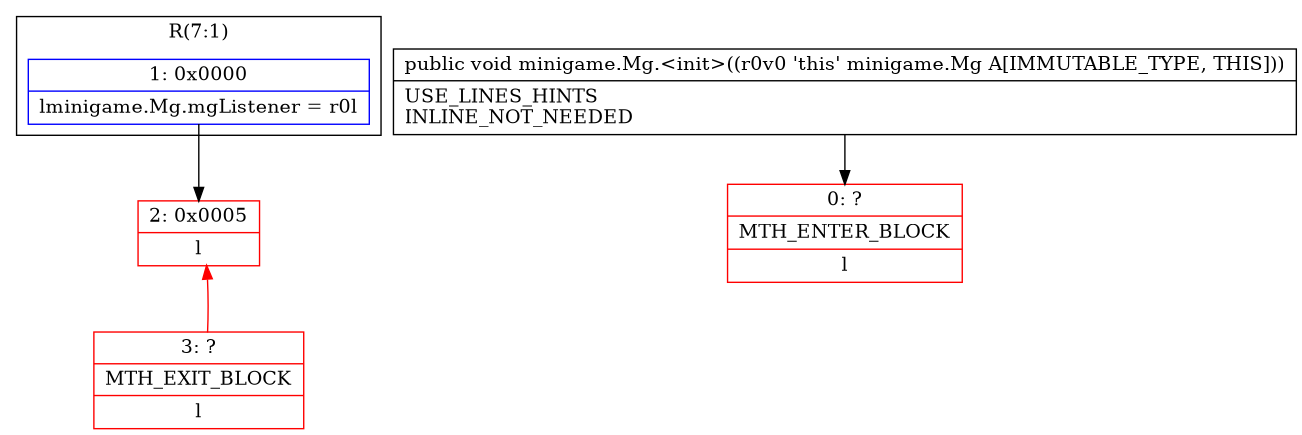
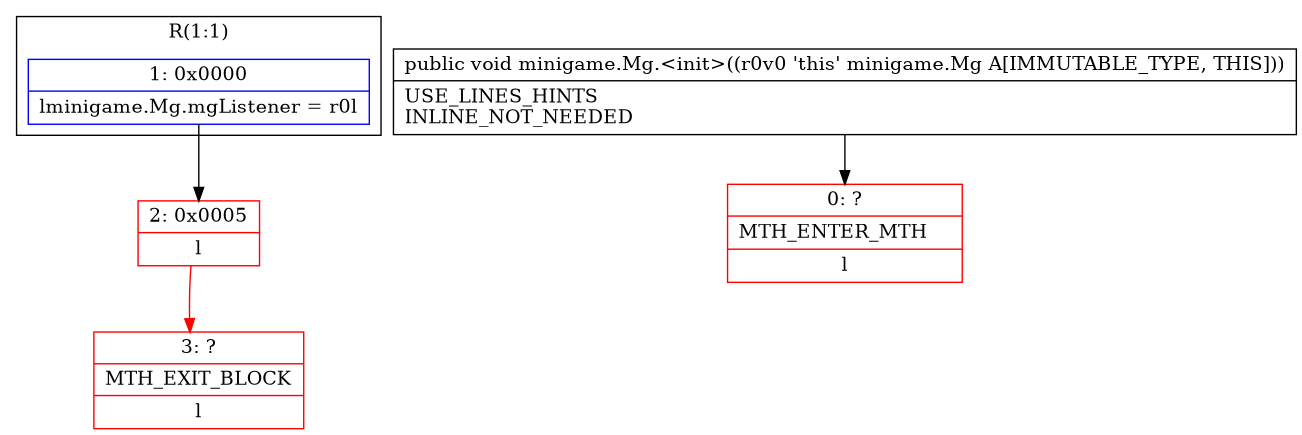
cluster "R(7:1)": label "R(7:1)" -> "R(1:1)"
node "0: ?": text "MTH_ENTER_BLOCK" -> "MTH_ENTER_MTH"
edge "3: ?" -> "2: 0x0005": reversed
